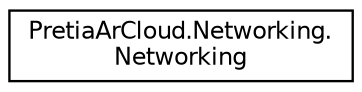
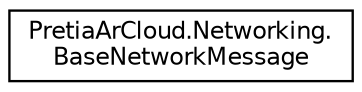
node "PretiaArCloud.Networking. Networking": label "PretiaArCloud.Networking. Networking" -> "PretiaArCloud.Networking. BaseNetworkMessage"
